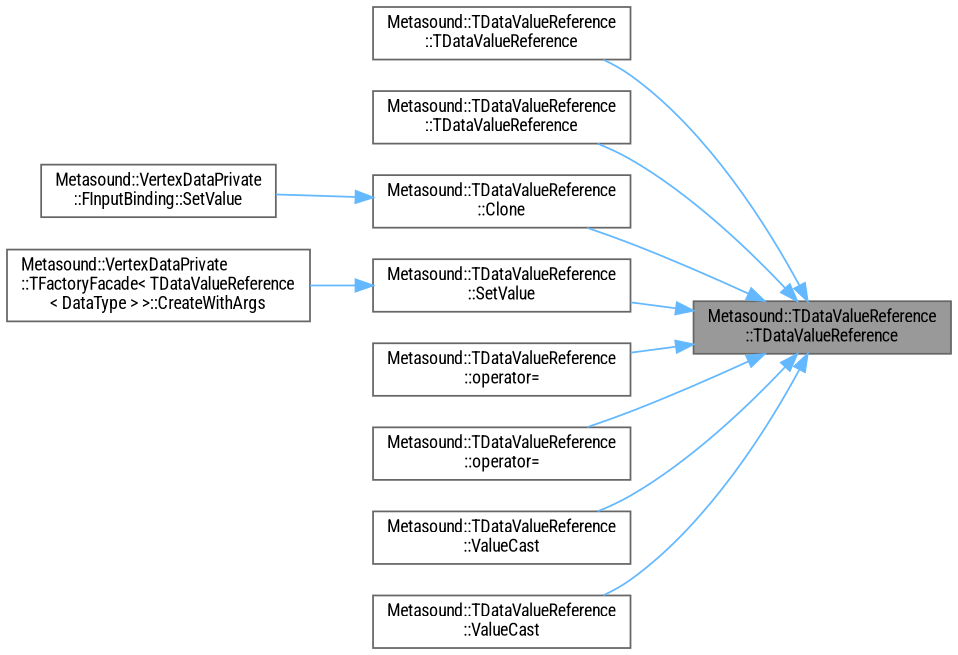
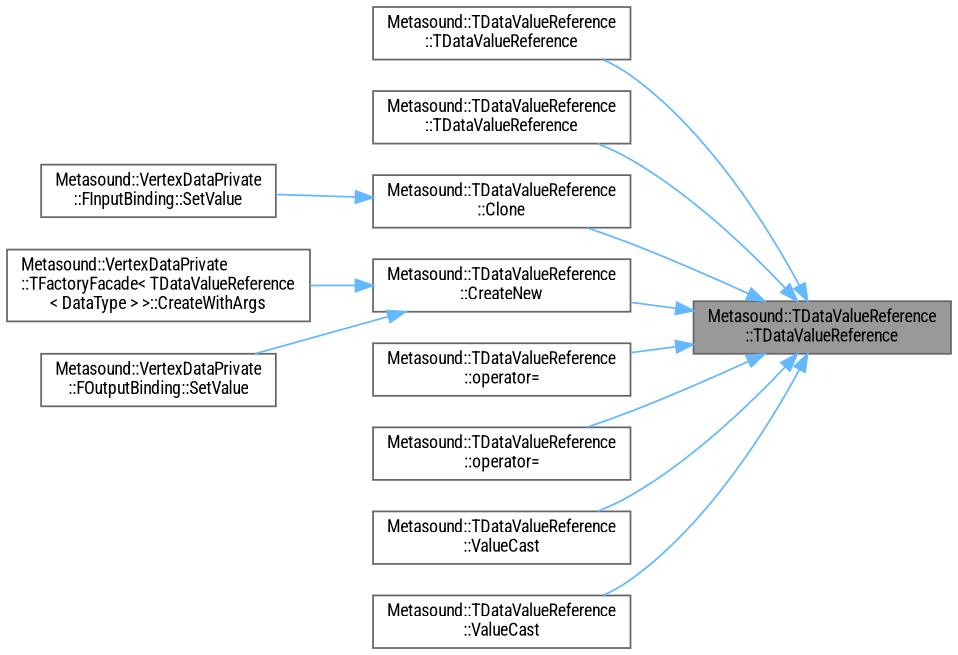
node "Metasound::TDataValueReference ::SetValue": label "Metasound::TDataValueReference ::SetValue" -> "Metasound::TDataValueReference ::CreateNew"
node "Metasound::VertexDataPrivate ::FOutputBinding::SetValue": added
